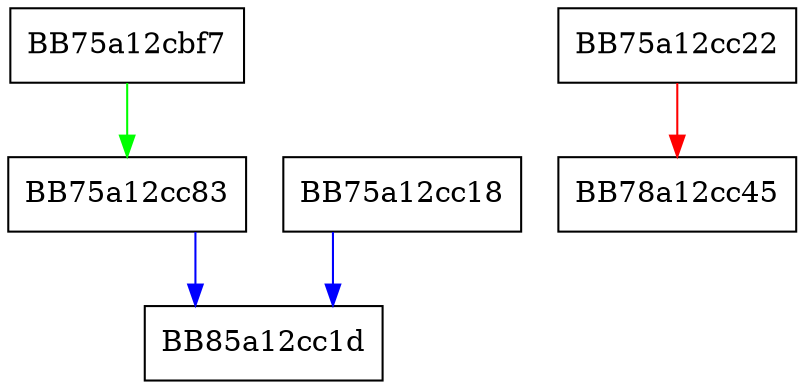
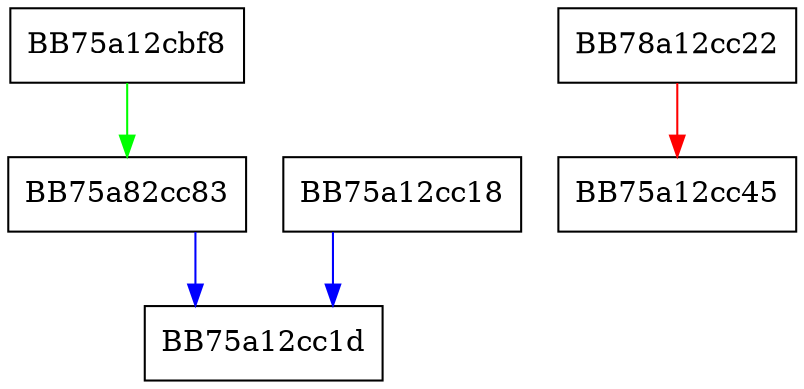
node "BB75a12cbf7": label "BB75a12cbf7" -> "BB75a12cbf8"
node "BB75a12cc22": label "BB75a12cc22" -> "BB78a12cc22"
node "BB75a12cc83": label "BB75a12cc83" -> "BB75a82cc83"
node "BB78a12cc45": label "BB78a12cc45" -> "BB75a12cc45"
node "BB85a12cc1d": label "BB85a12cc1d" -> "BB75a12cc1d"
